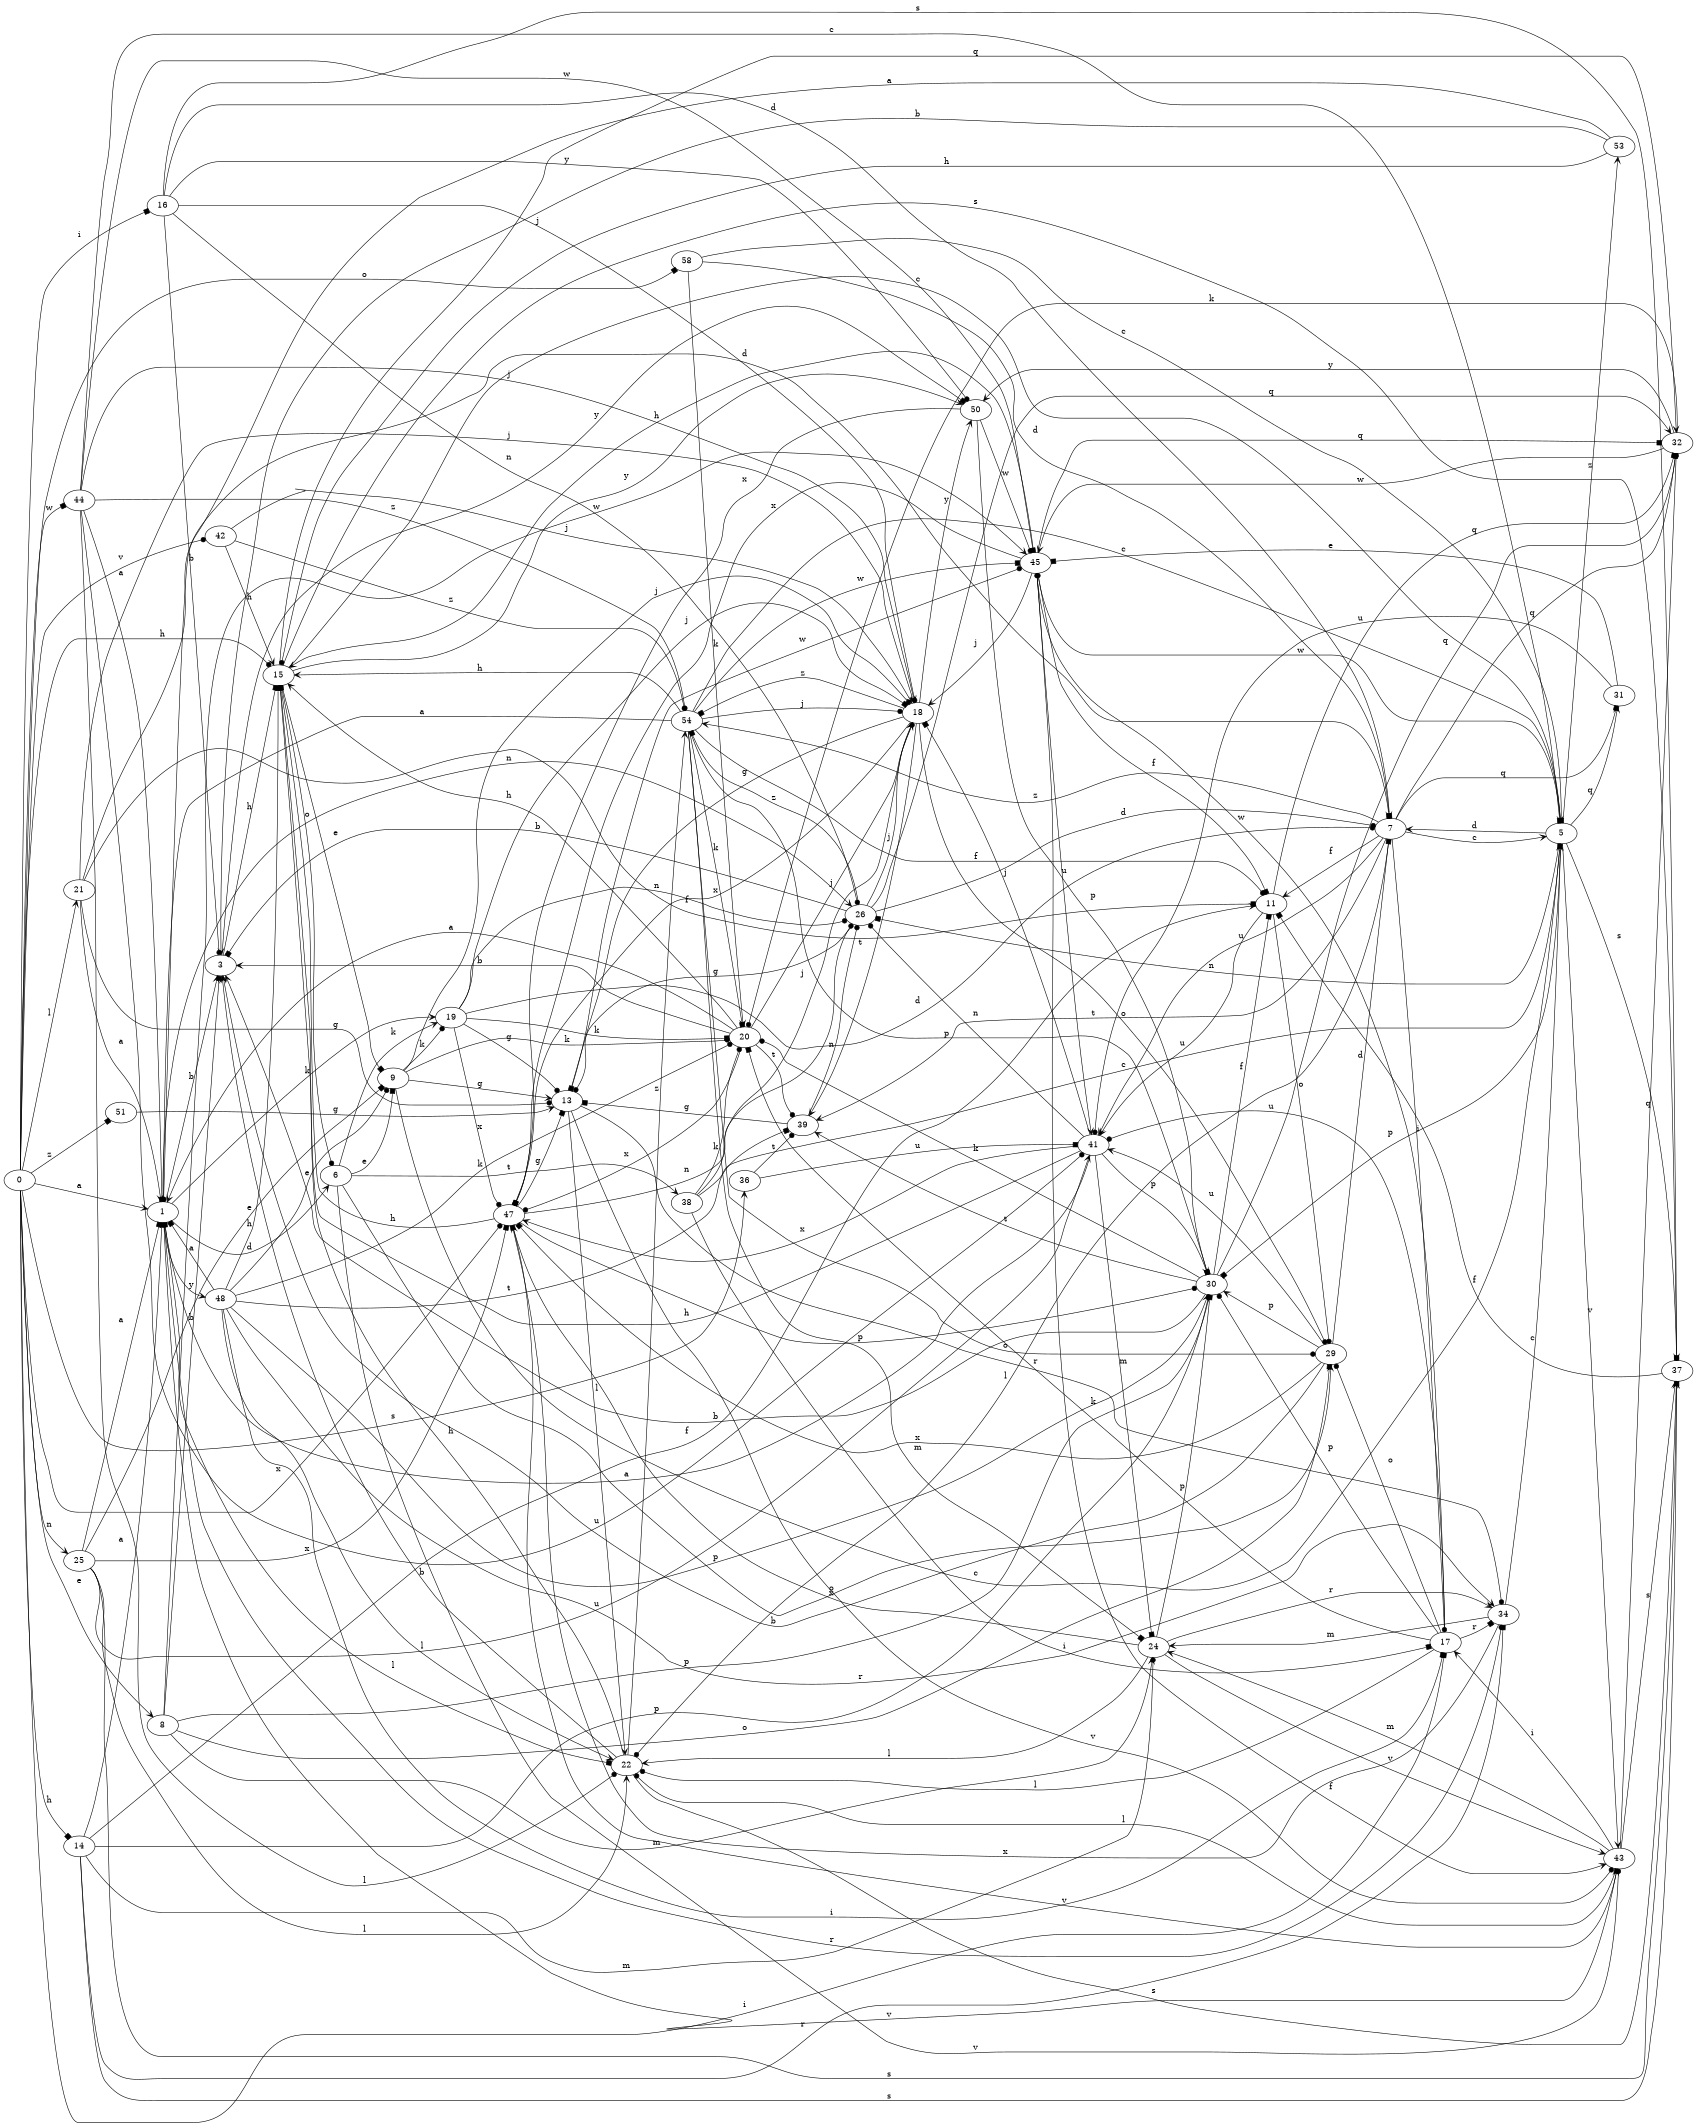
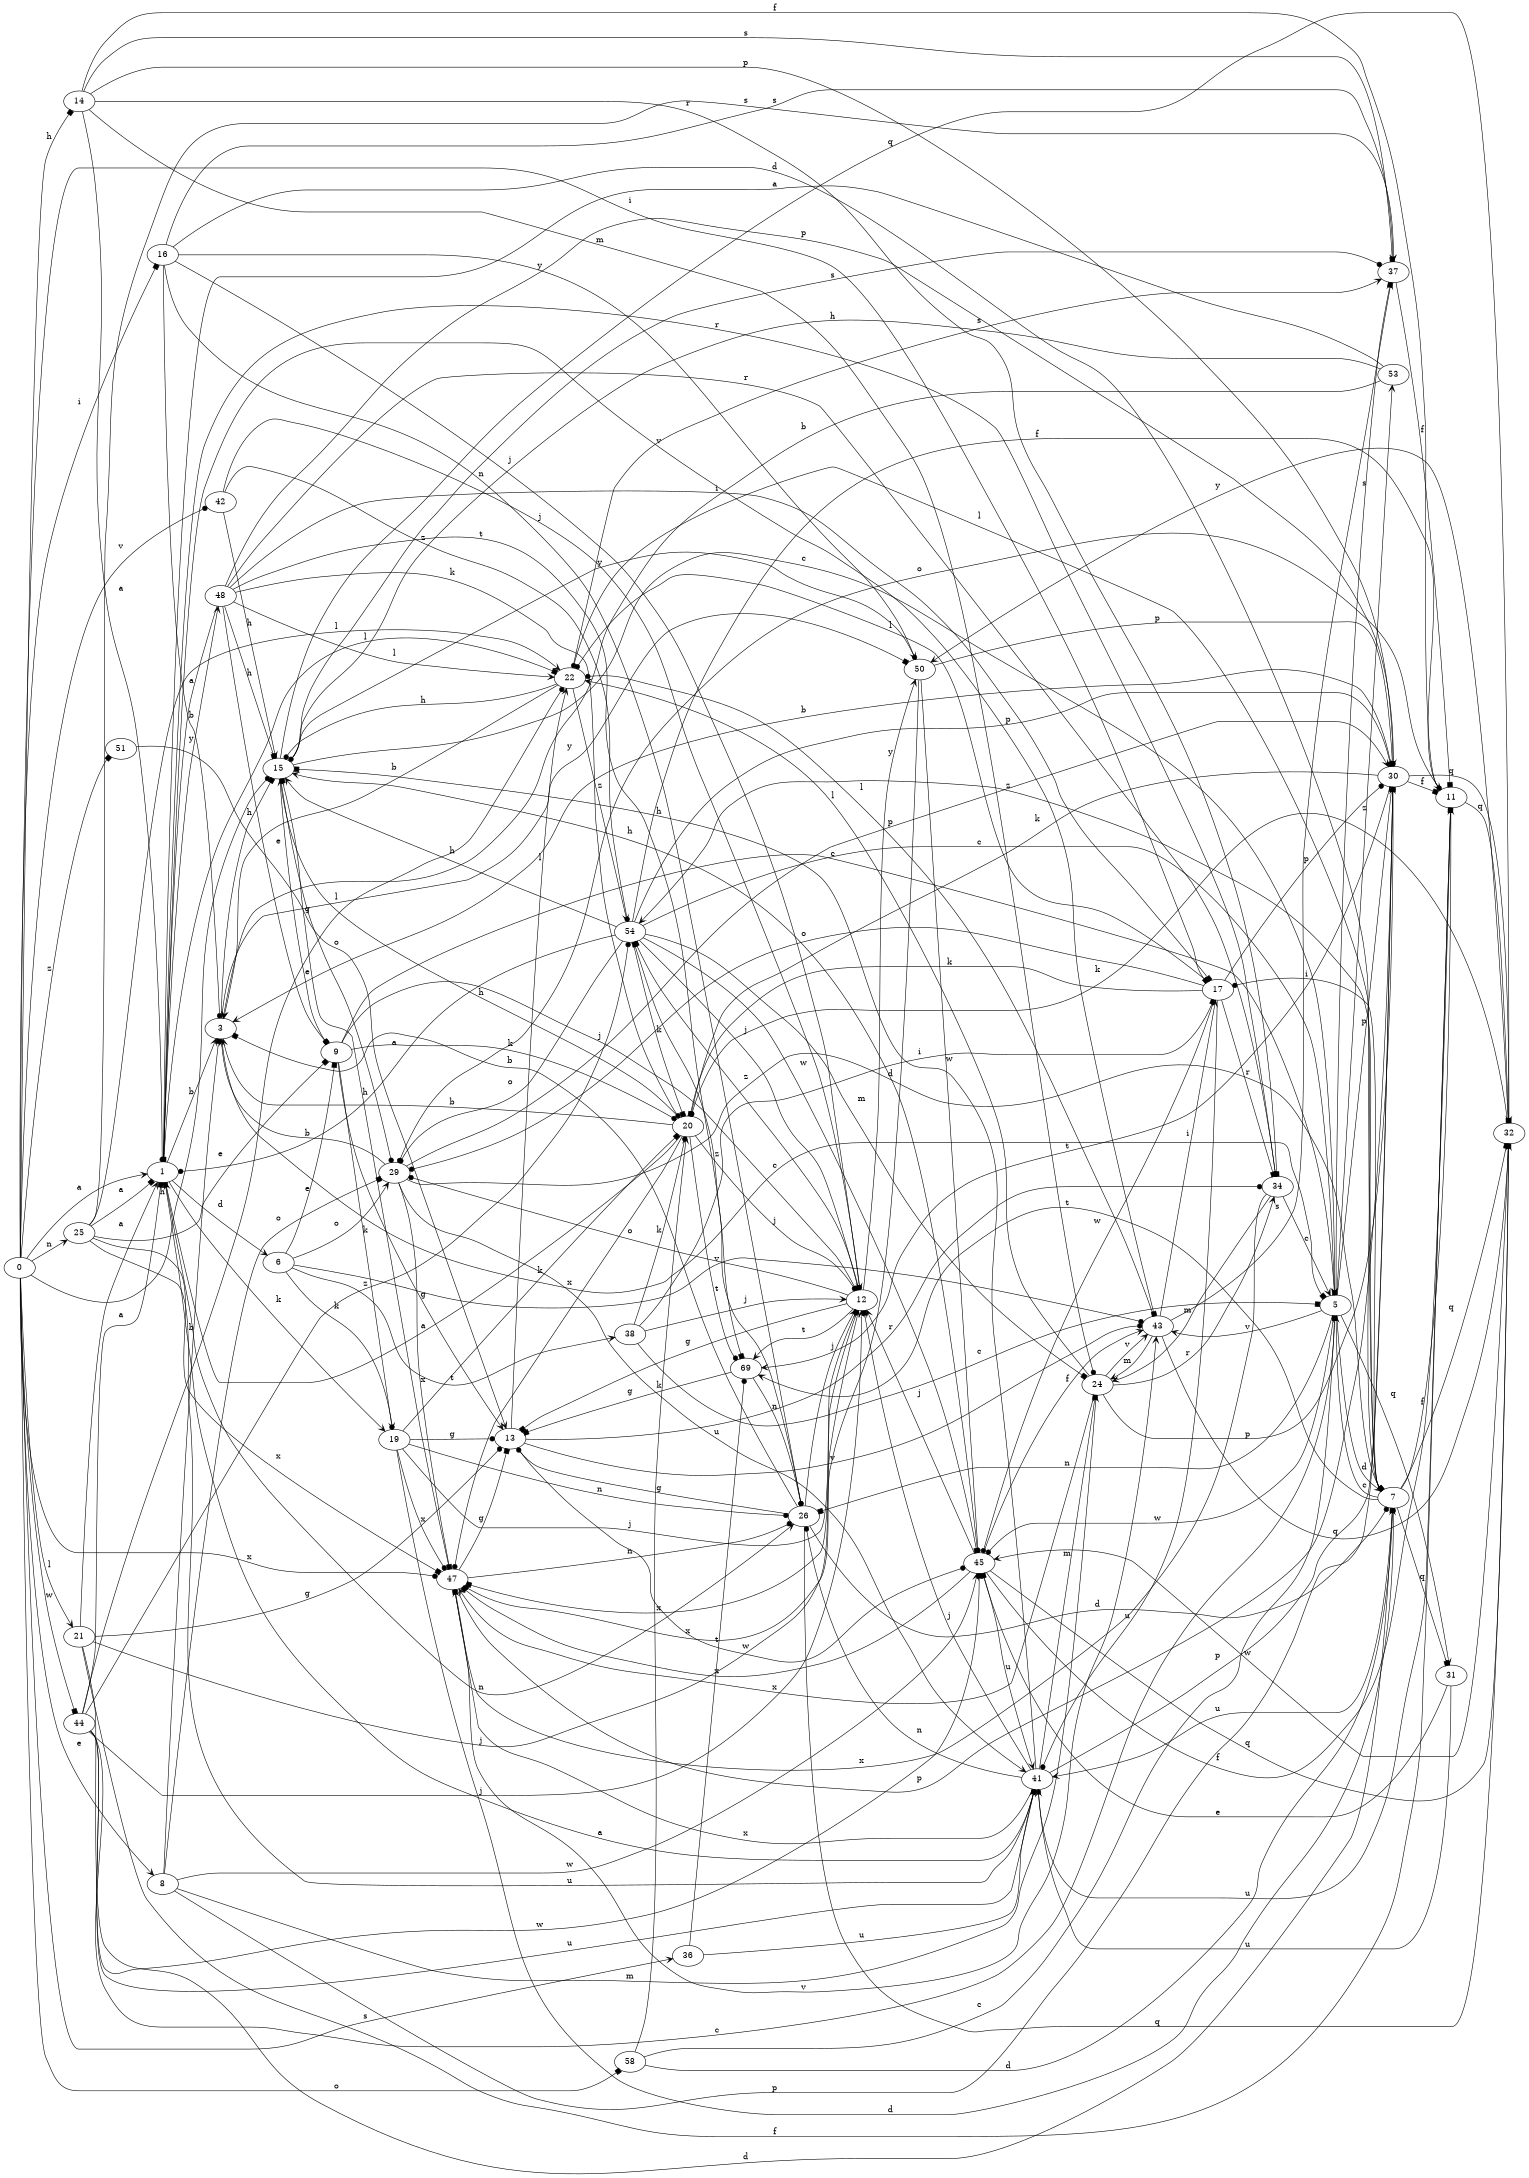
node "18": label "18" -> "12"
edge "15" -> "6": now "15" -> "29"
node "39": label "39" -> "69"
edge "3" -> "5": added, label "c"
edge "48" -> "34": arrowhead vee -> dot
